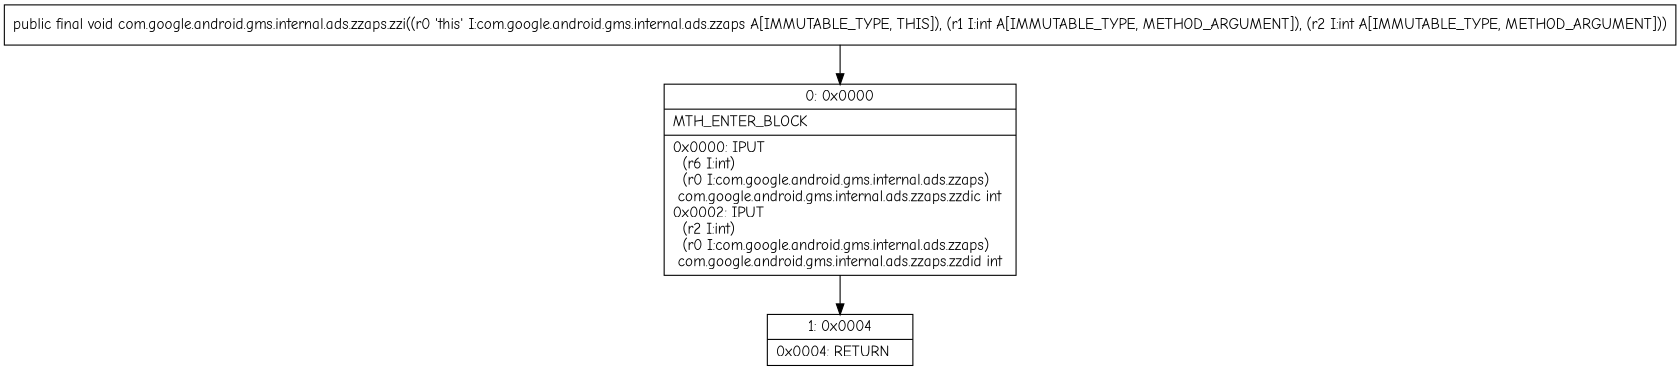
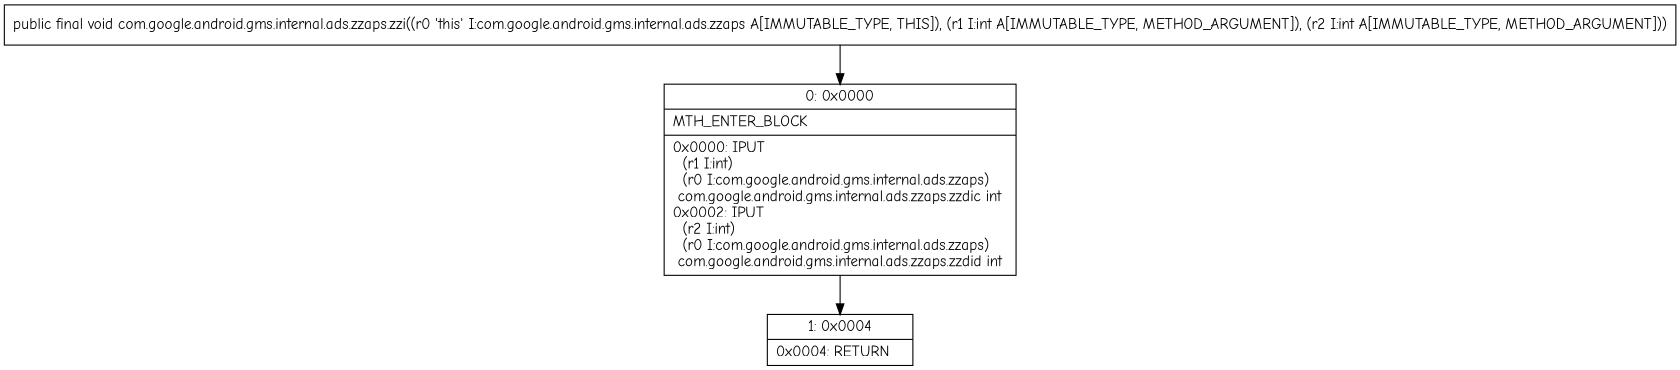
node "0: 0x0000": text "(r6 I:int)" -> "(r1 I:int)"
